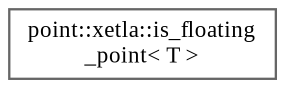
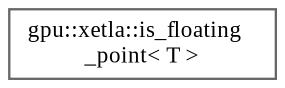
node "point::xetla::is_floating _point< T >": label "point::xetla::is_floating _point< T >" -> "gpu::xetla::is_floating _point< T >"
